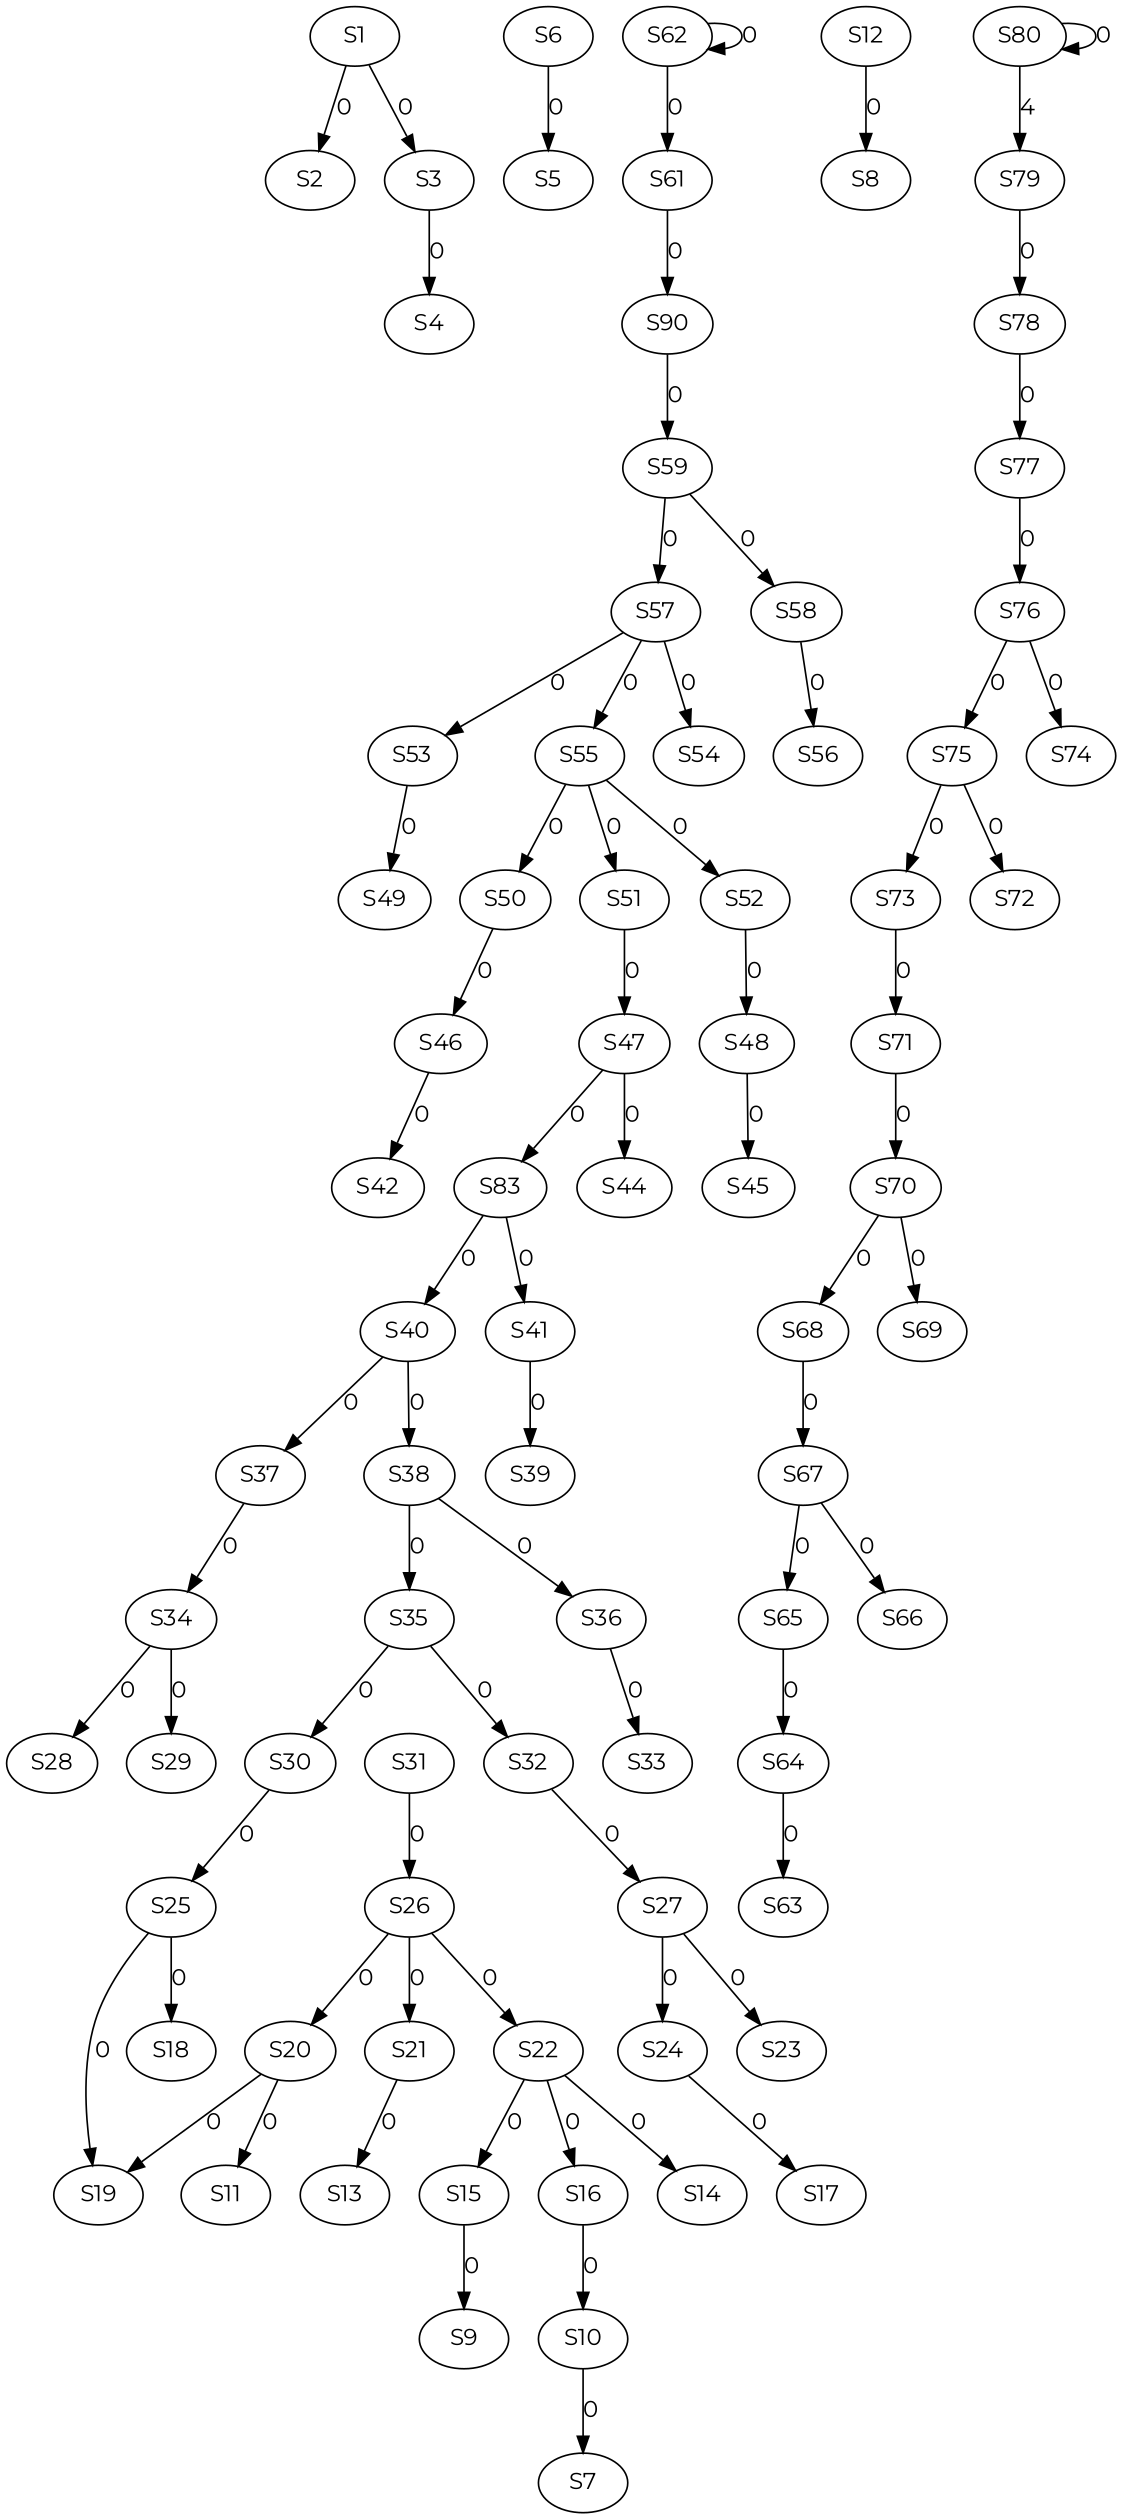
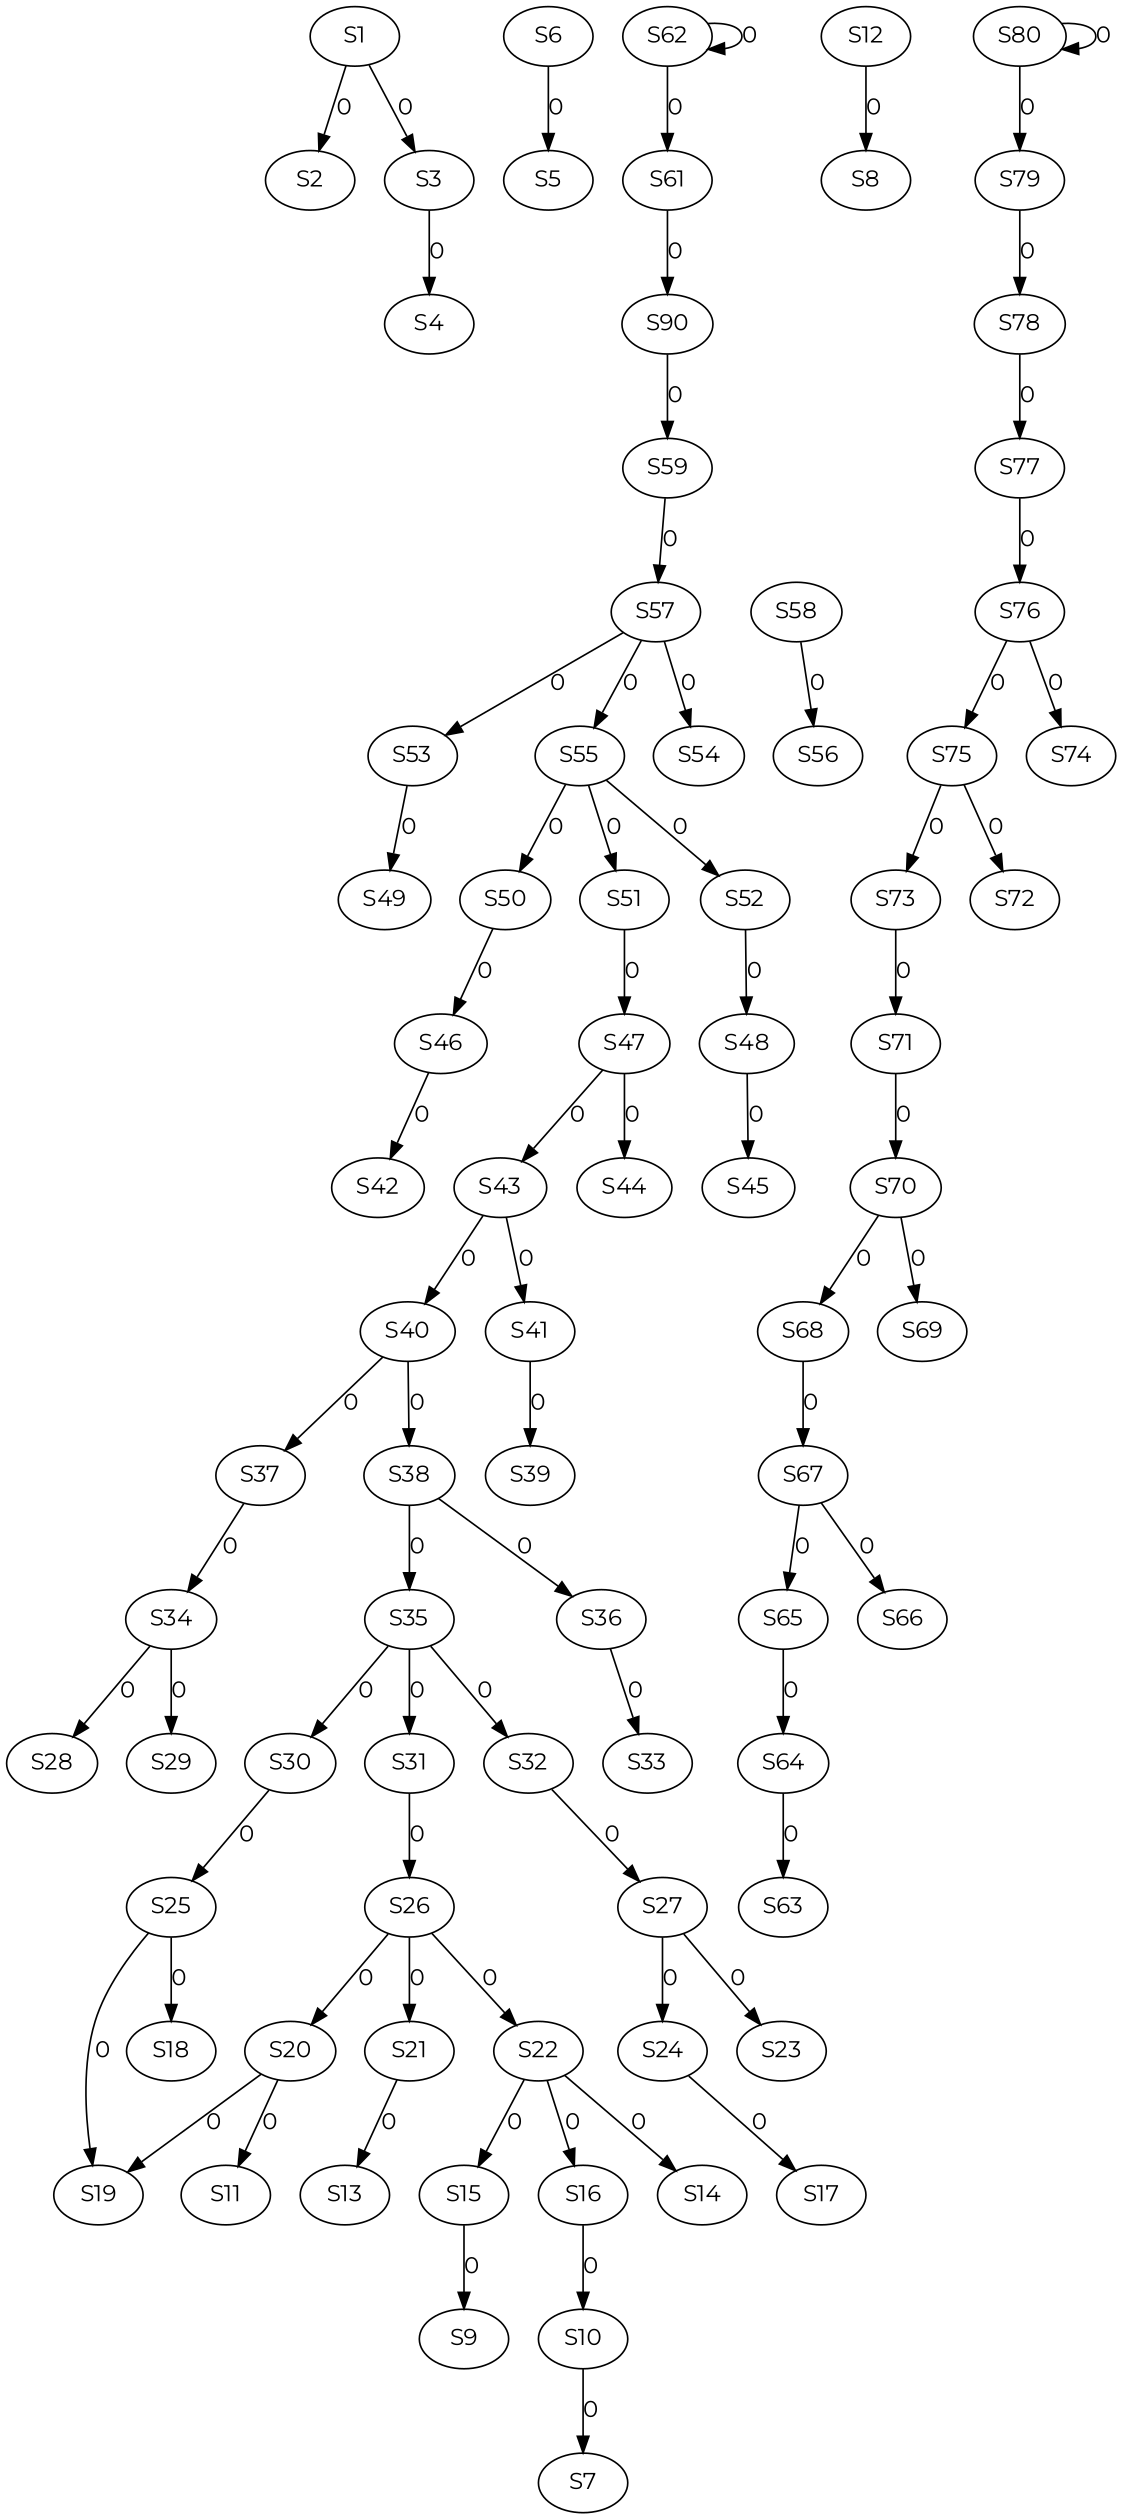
edge "S80" -> "S79": label "4" -> "0"
edge "S59" -> "S58": removed, label "0"
node "S83": label "S83" -> "S43"
edge "S35" -> "S31": added, label "0"
